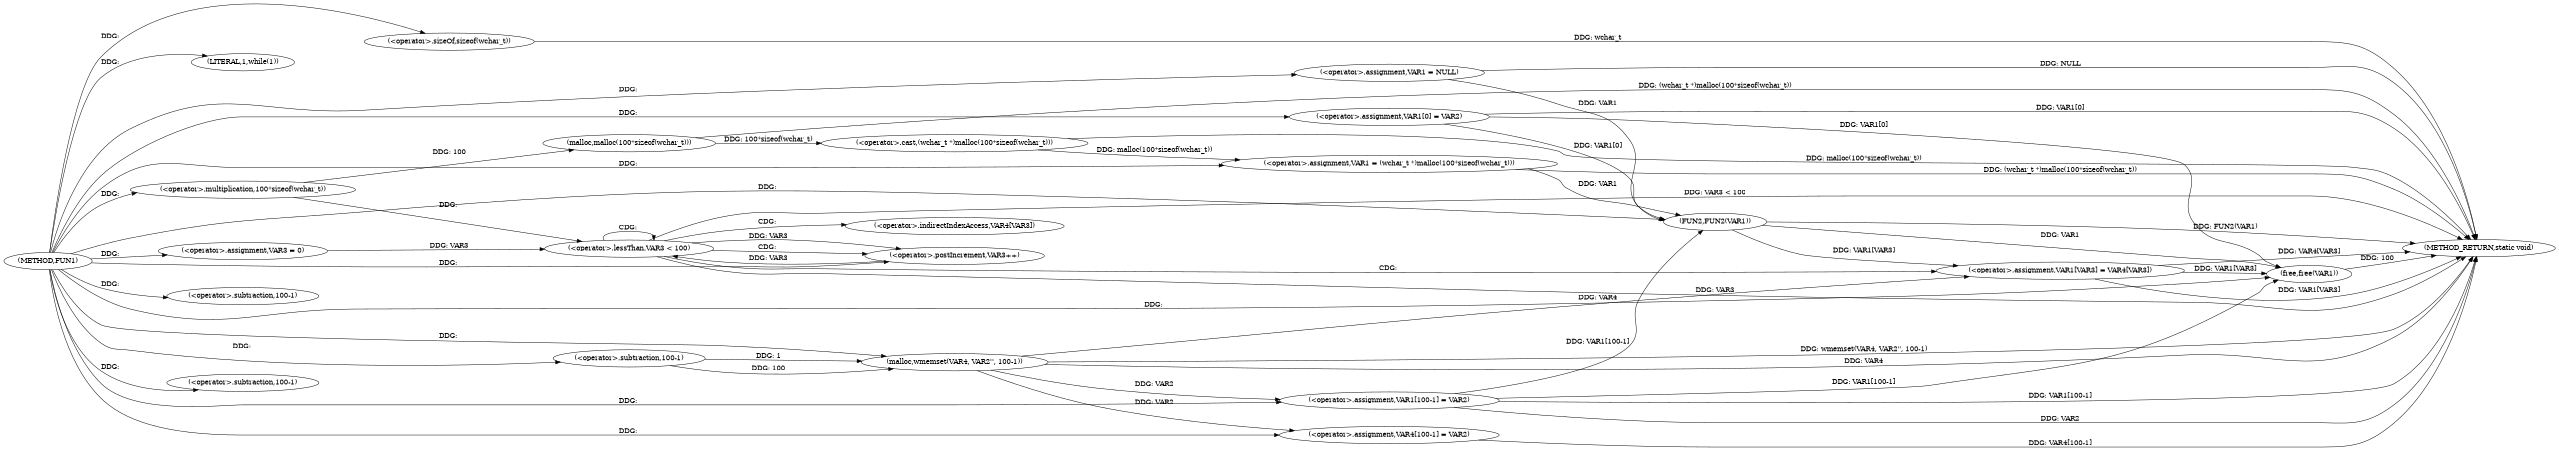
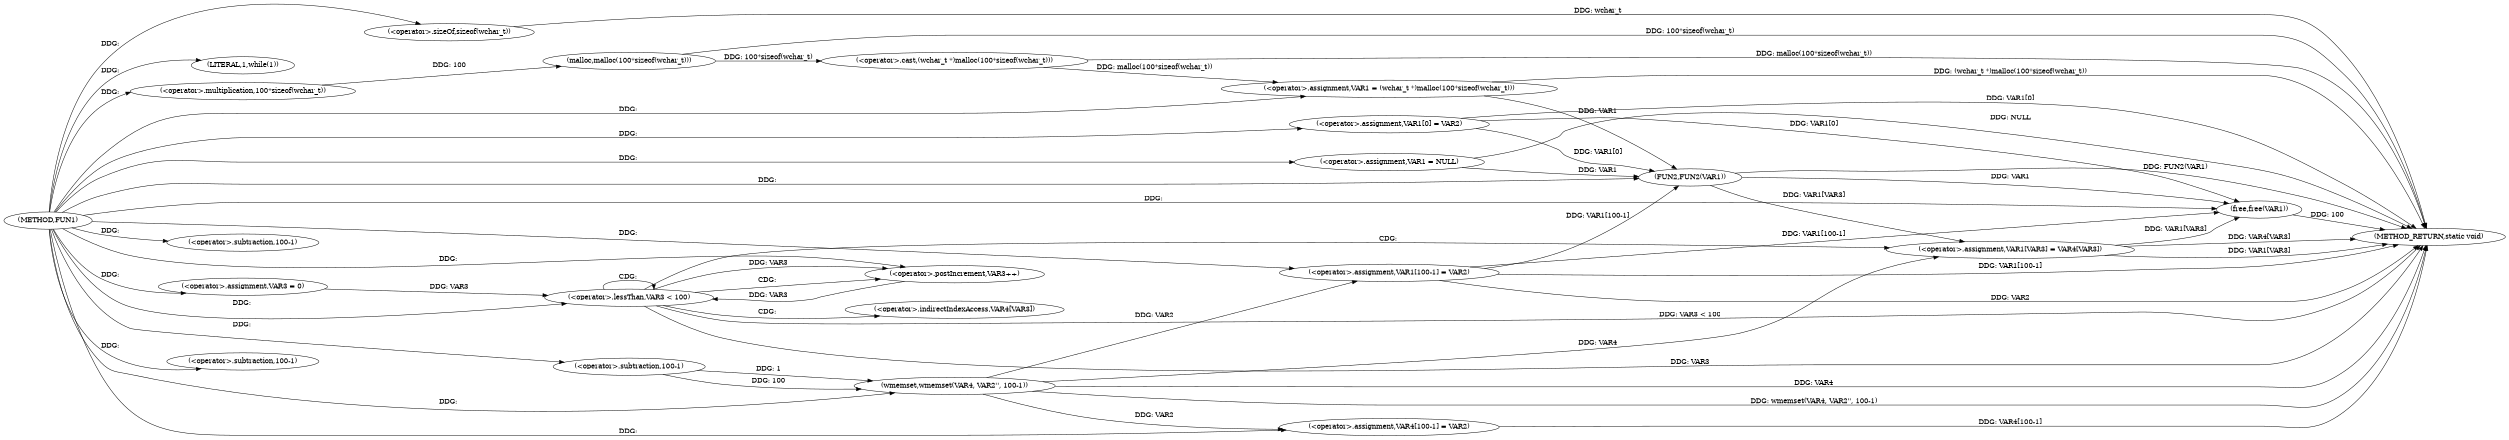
edge "(malloc,malloc(100*sizeof(wchar_t)))" -> "(METHOD_RETURN,static void)": label "DDG: (wchar_t *)malloc(100*sizeof(wchar_t))" -> "DDG: 100*sizeof(wchar_t)"
edge "(<operator>.multiplication,100*sizeof(wchar_t))" -> "(<operator>.lessThan,VAR3 < 100)": now "(METHOD,FUN1)" -> "(<operator>.lessThan,VAR3 < 100)"
node "(malloc,wmemset(VAR4, VAR2'', 100-1))": label "(malloc,wmemset(VAR4, VAR2'', 100-1))" -> "(wmemset,wmemset(VAR4, VAR2'', 100-1))"
